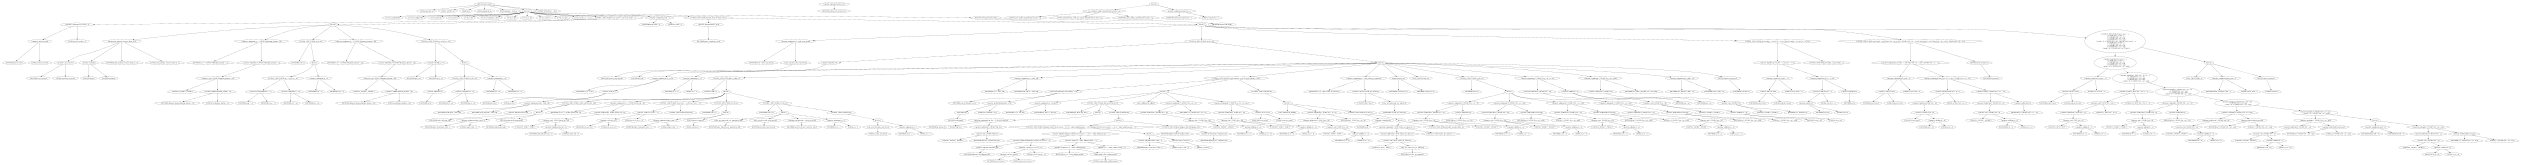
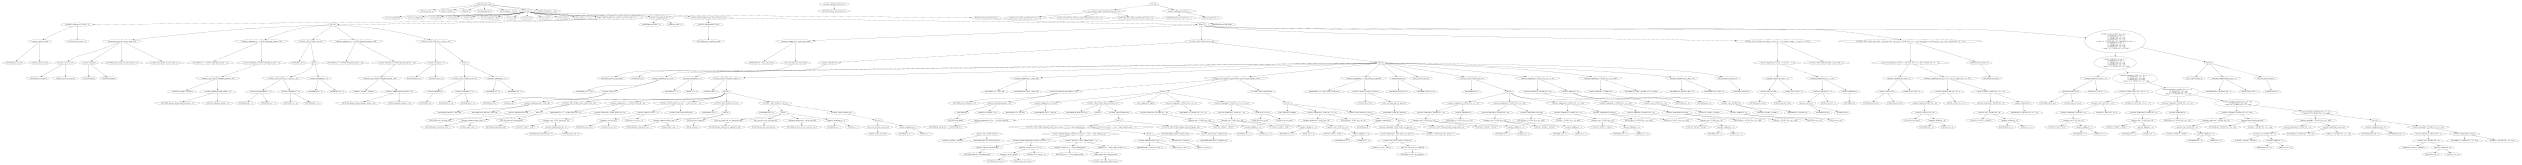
node "(<operator>.indirection,*(_DWORD *)big_free)": removed
